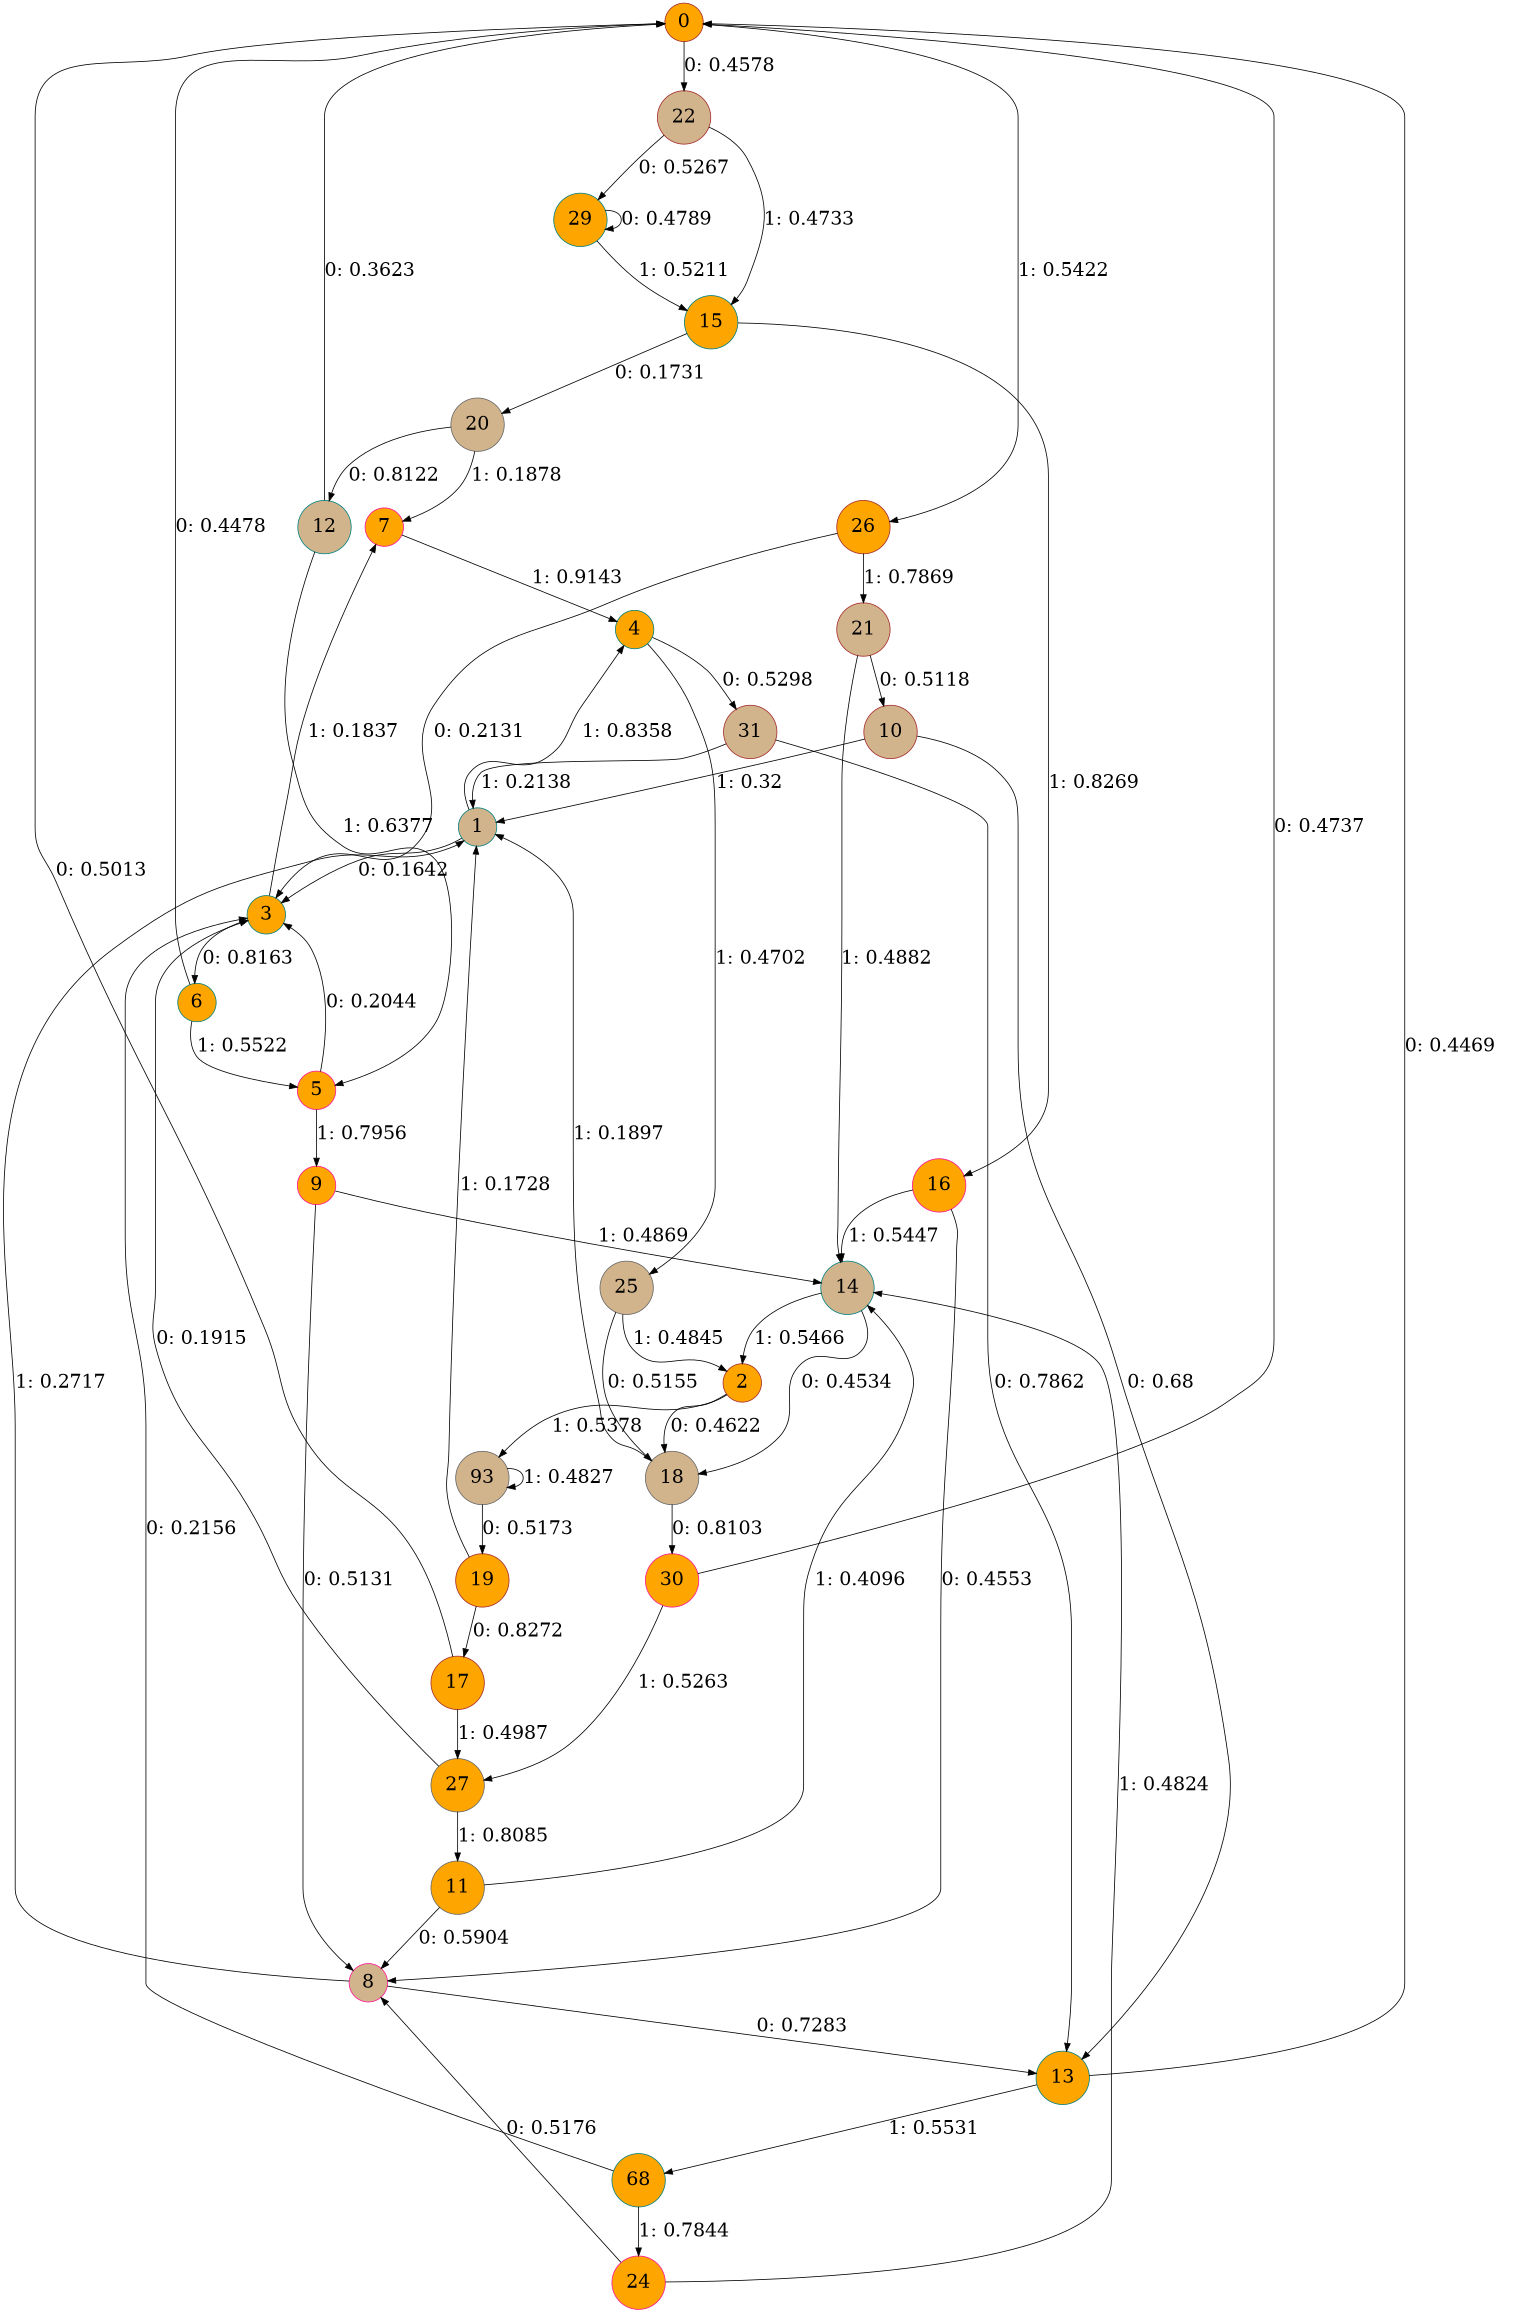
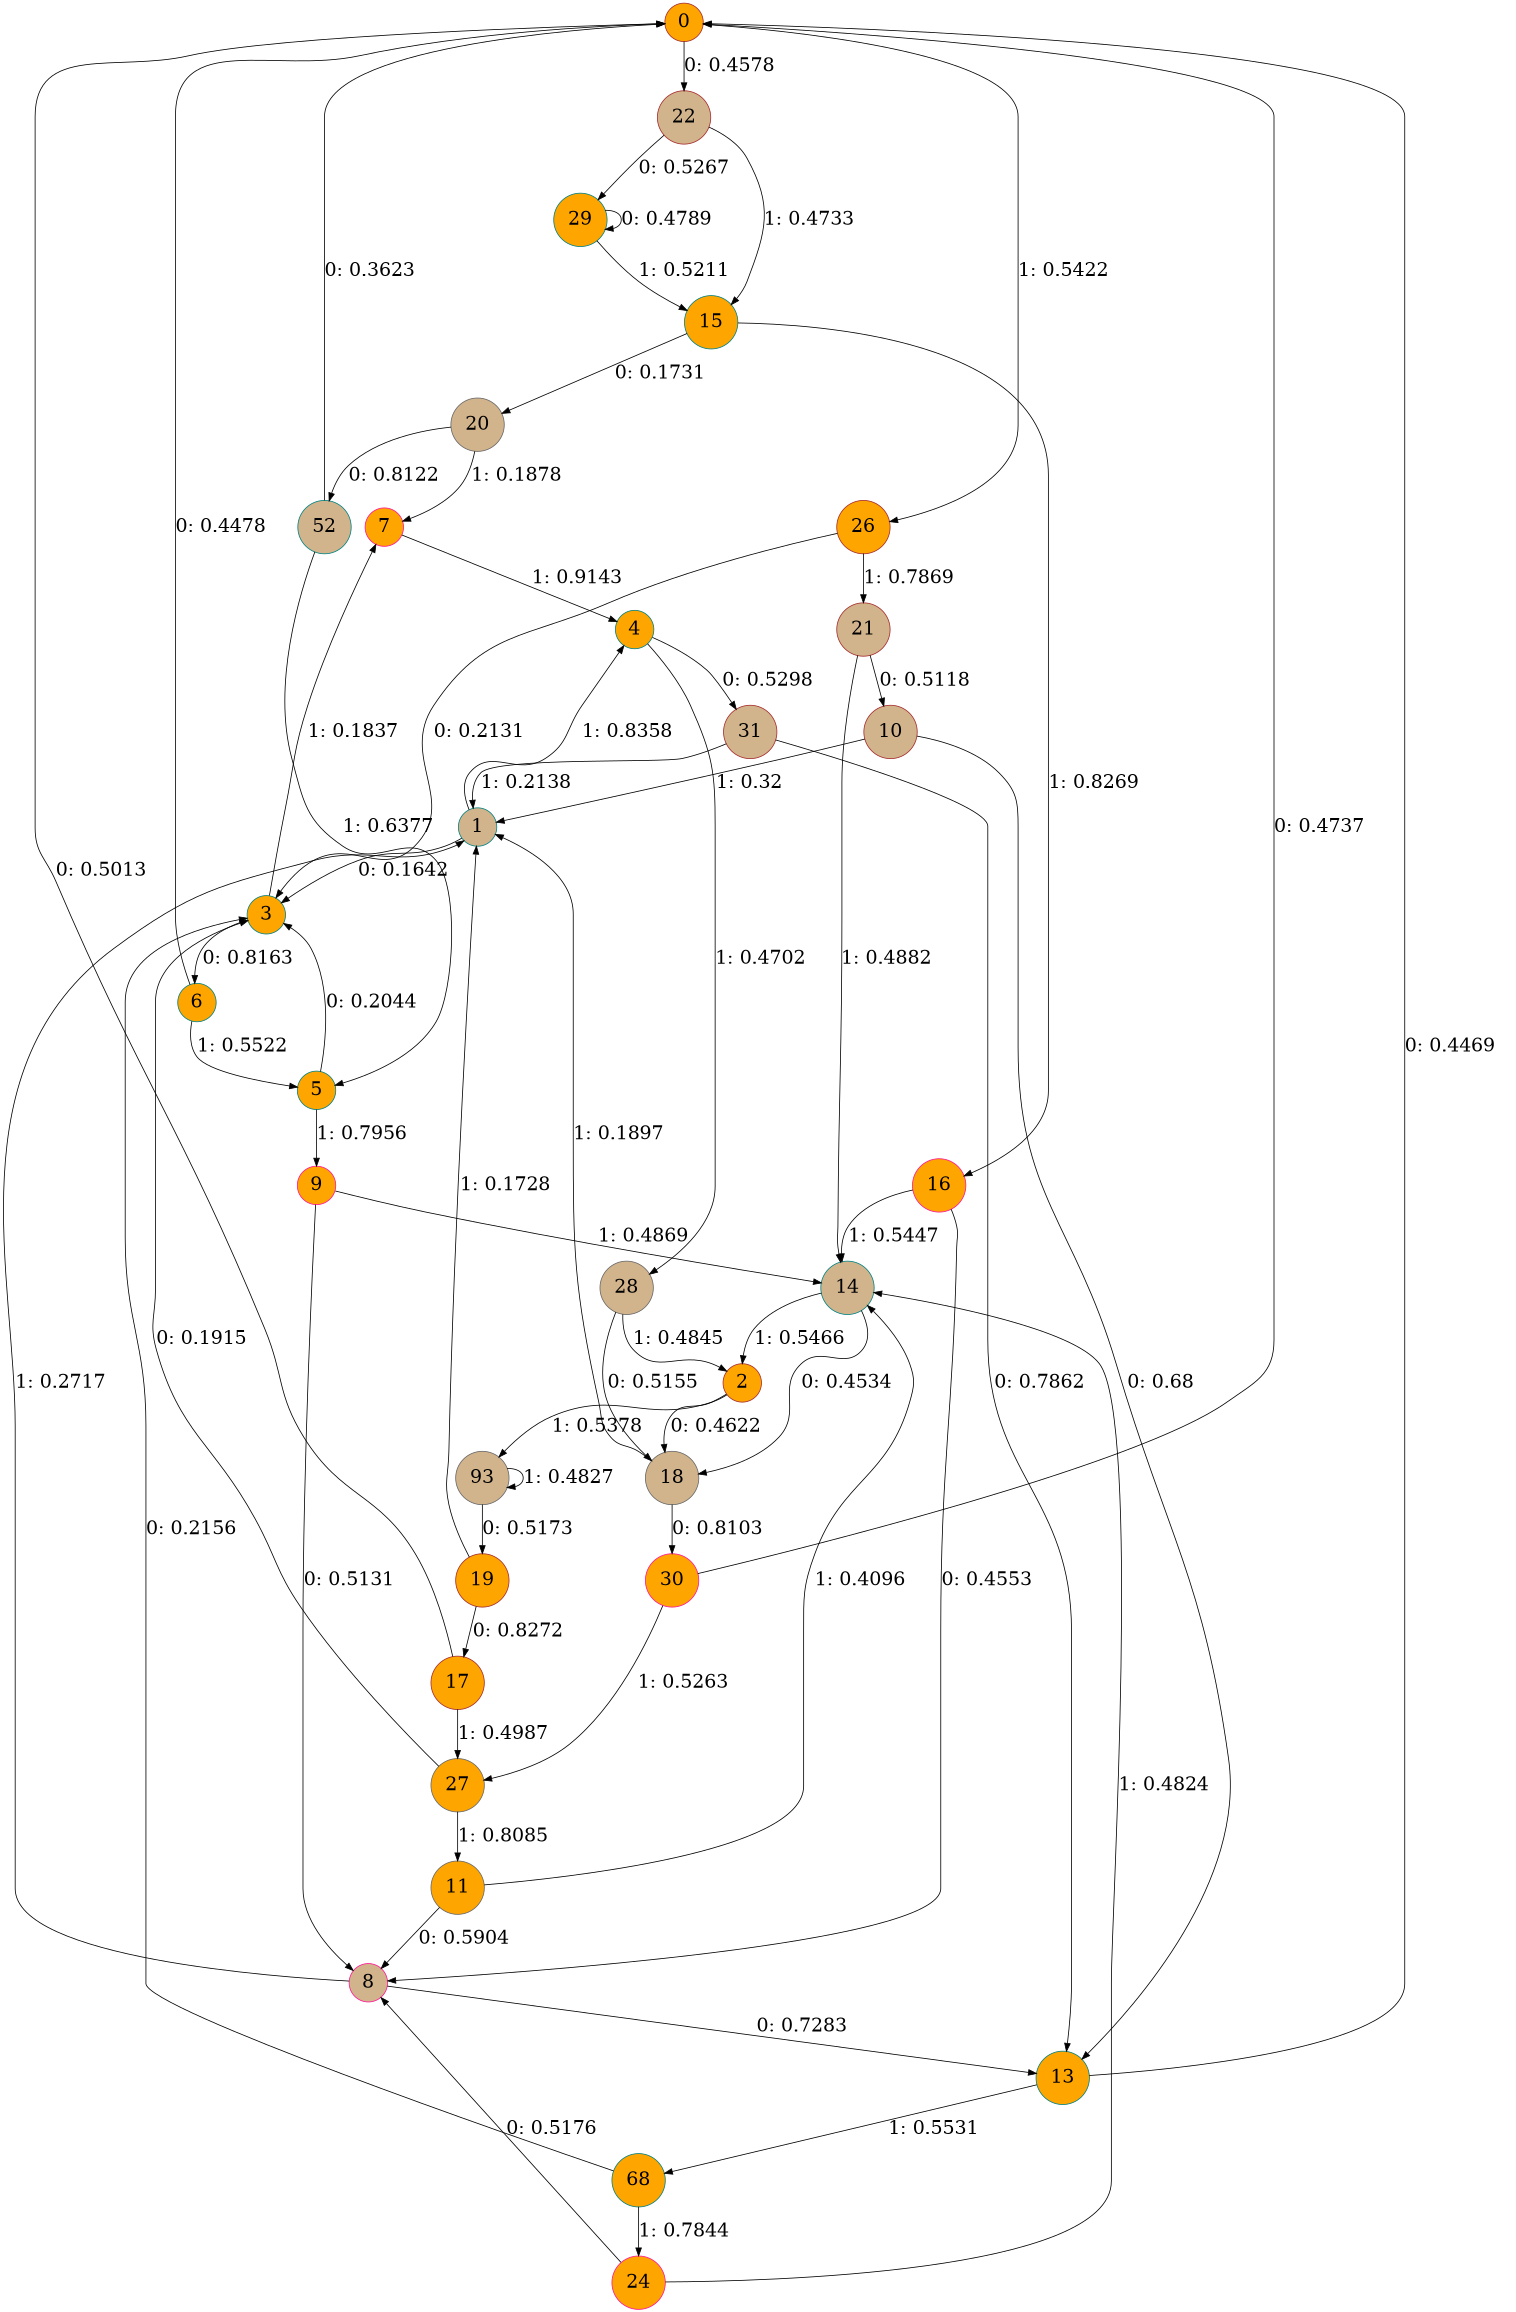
node "12": label "12" -> "52"
node "5": color deeppink -> teal
node "25": label "25" -> "28"
